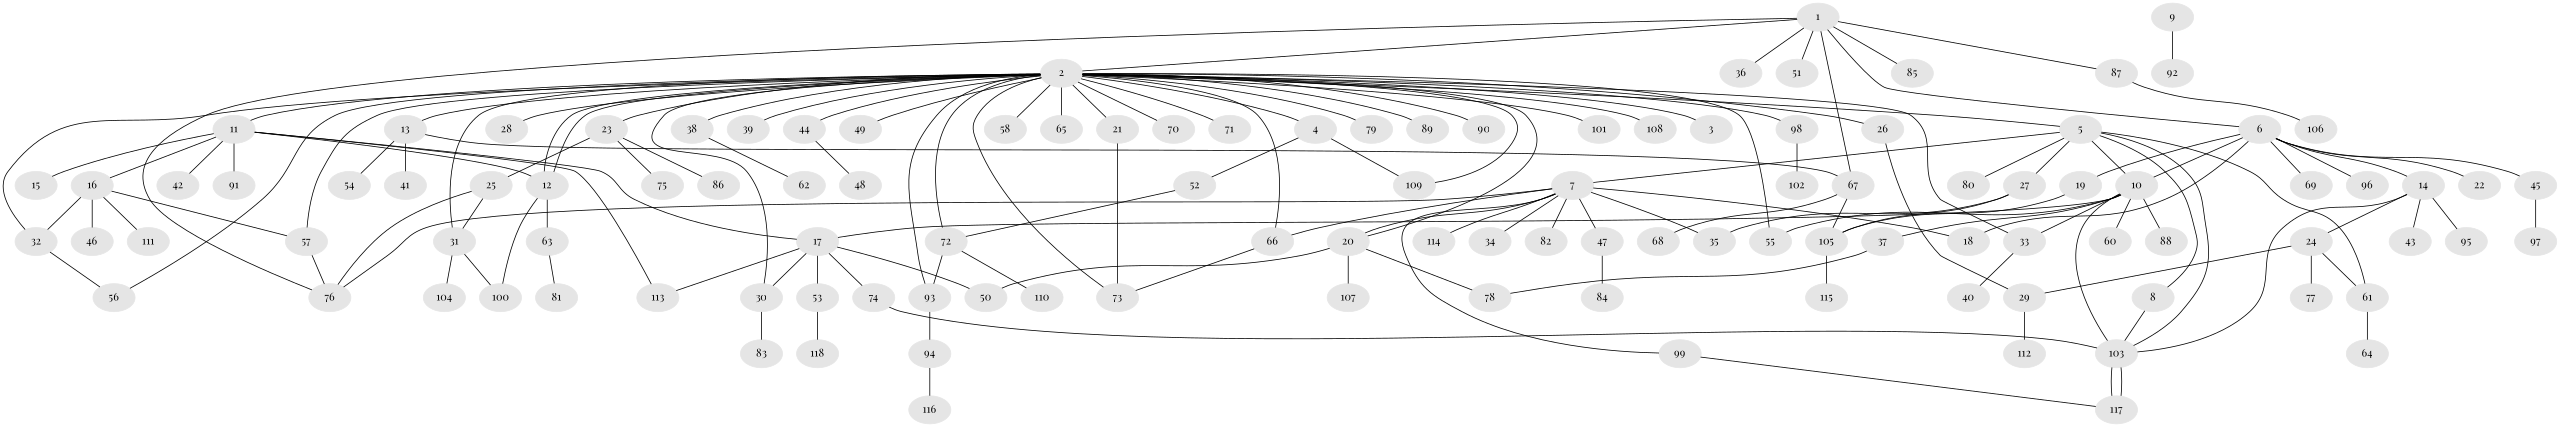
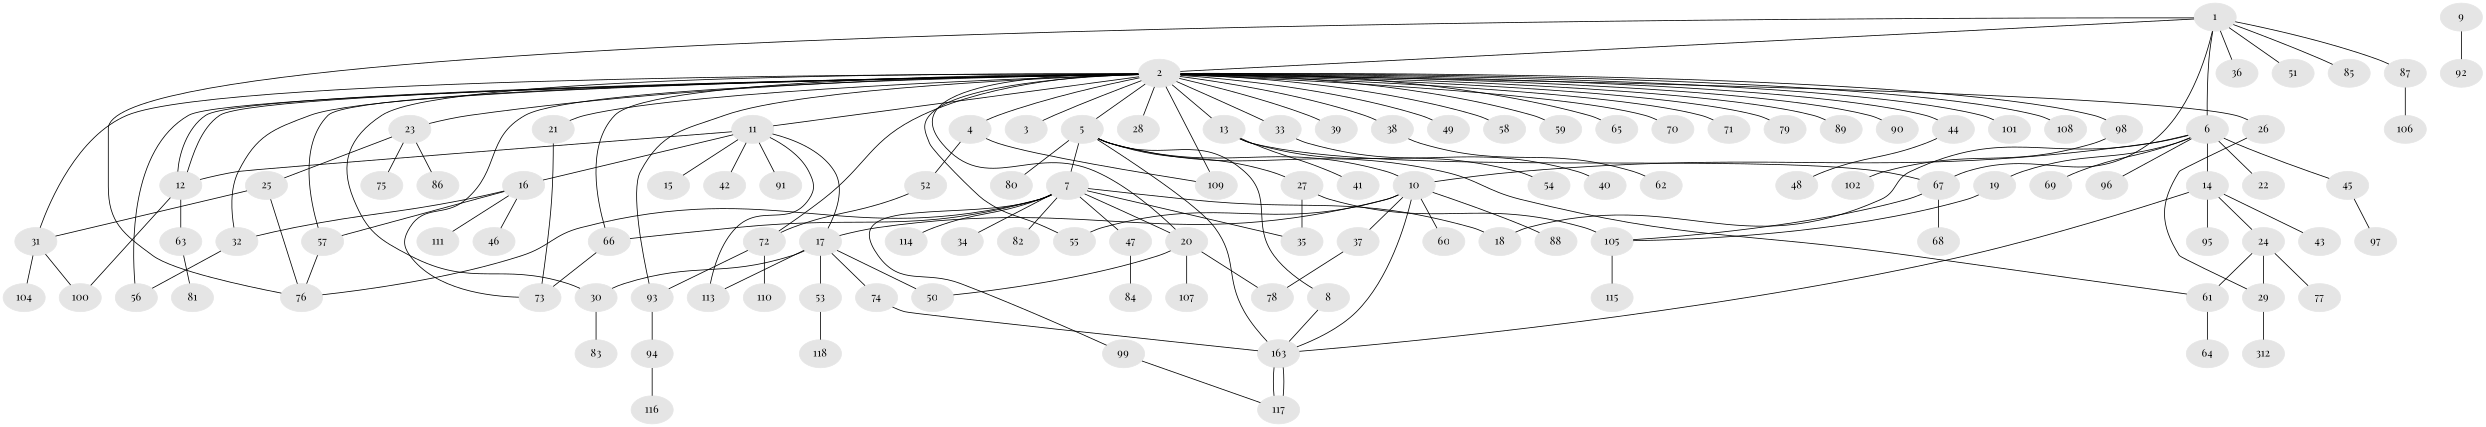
node "59": added
edge "10" -- "33": removed
node "112": label "112" -> "312"
node "103": label "103" -> "163"
